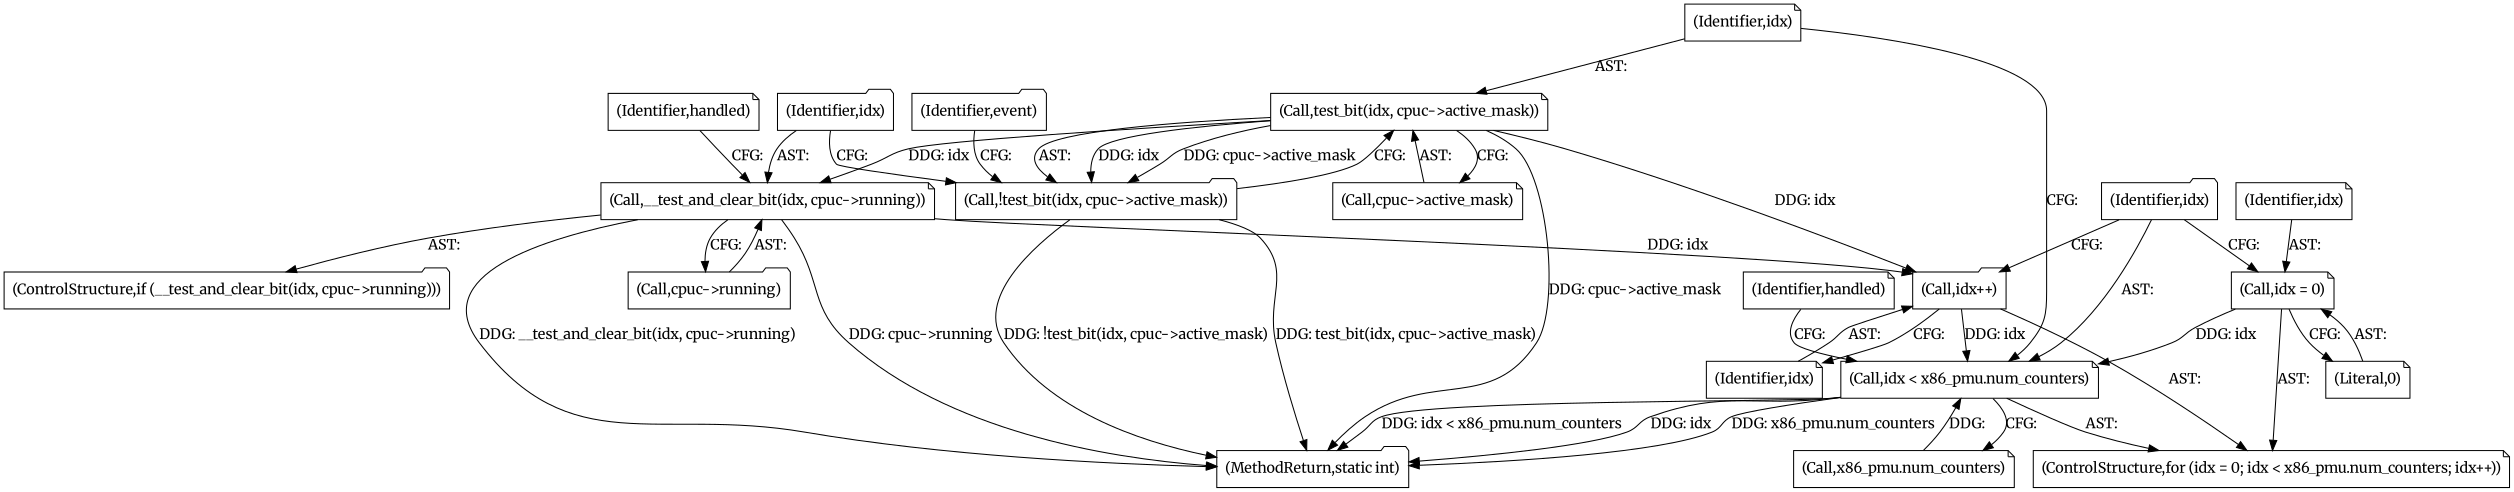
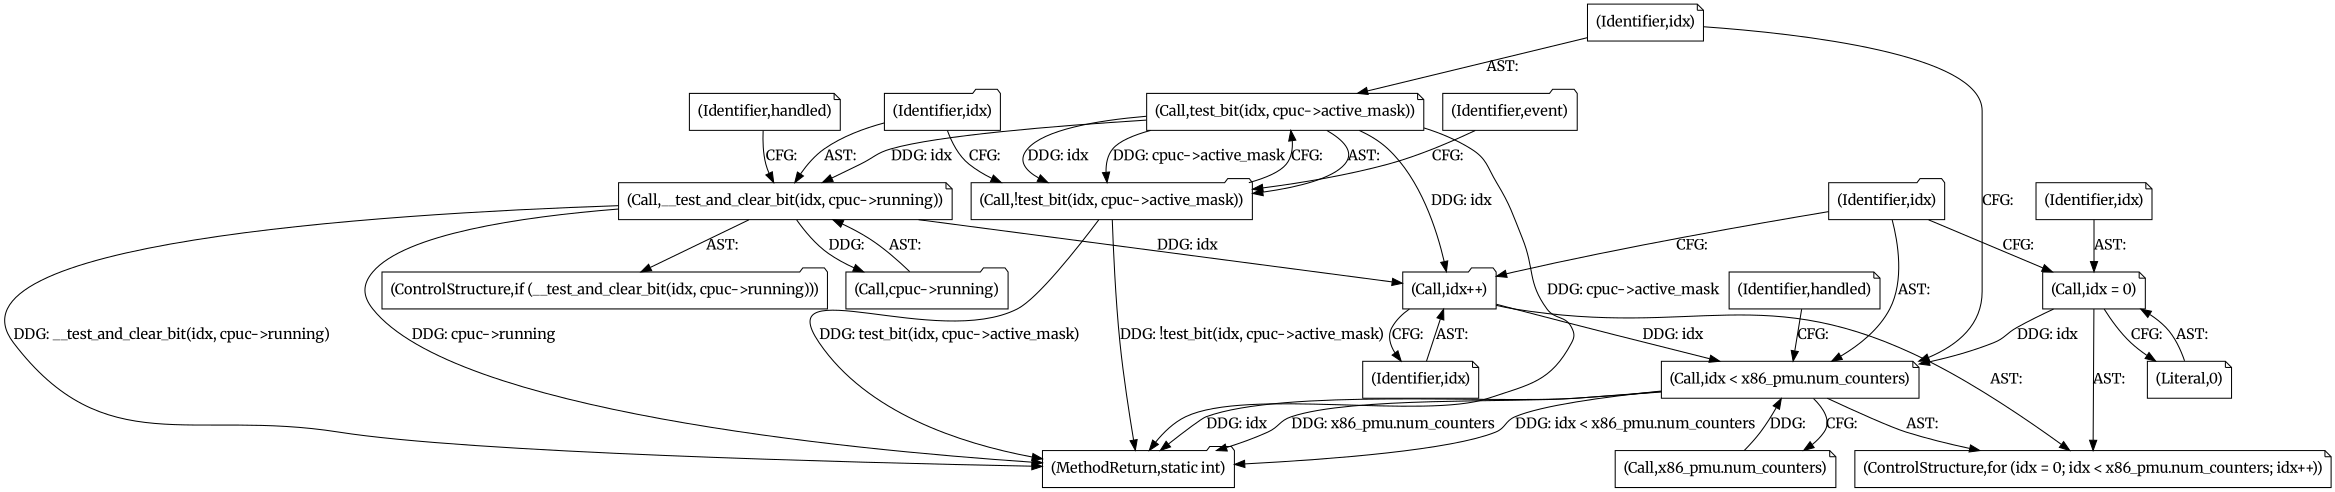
node "(Call,cpuc->active_mask)": removed
edge "(Call,__test_and_clear_bit(idx, cpuc->running))" -> "(Call,cpuc->running)": label "CFG: " -> "DDG: "
